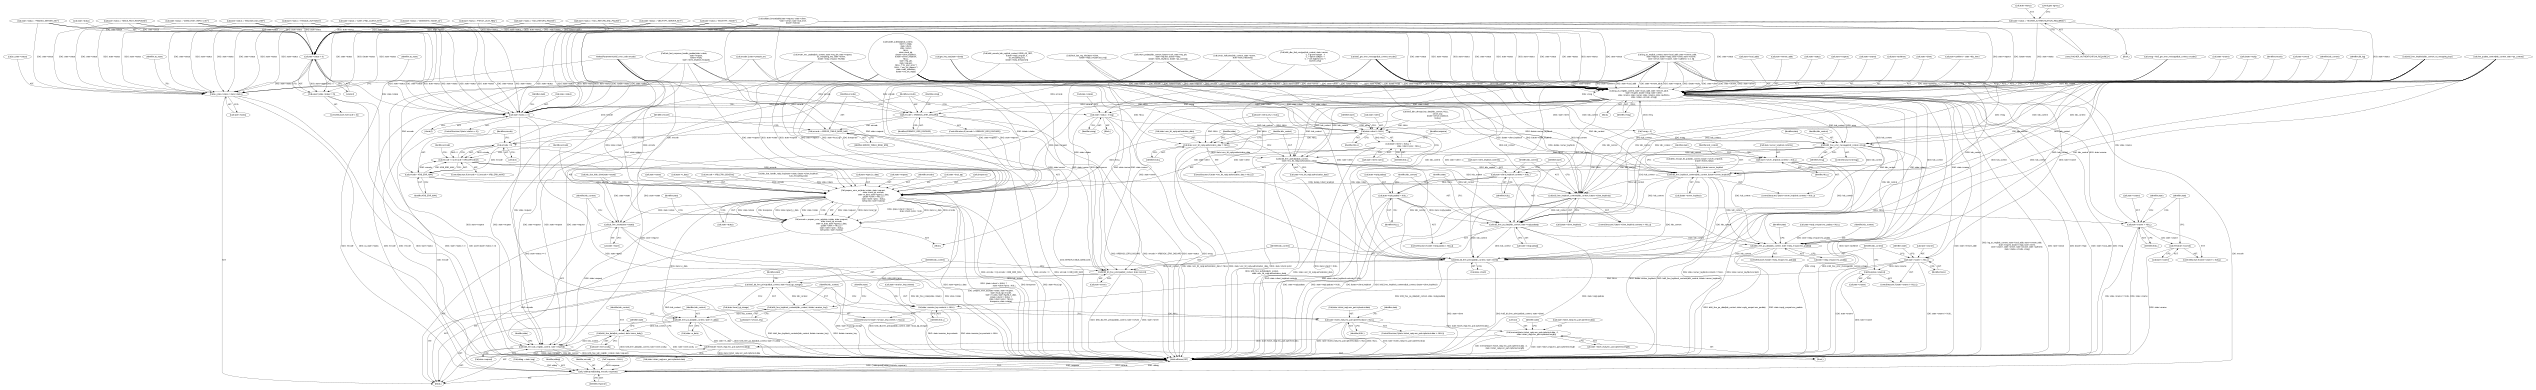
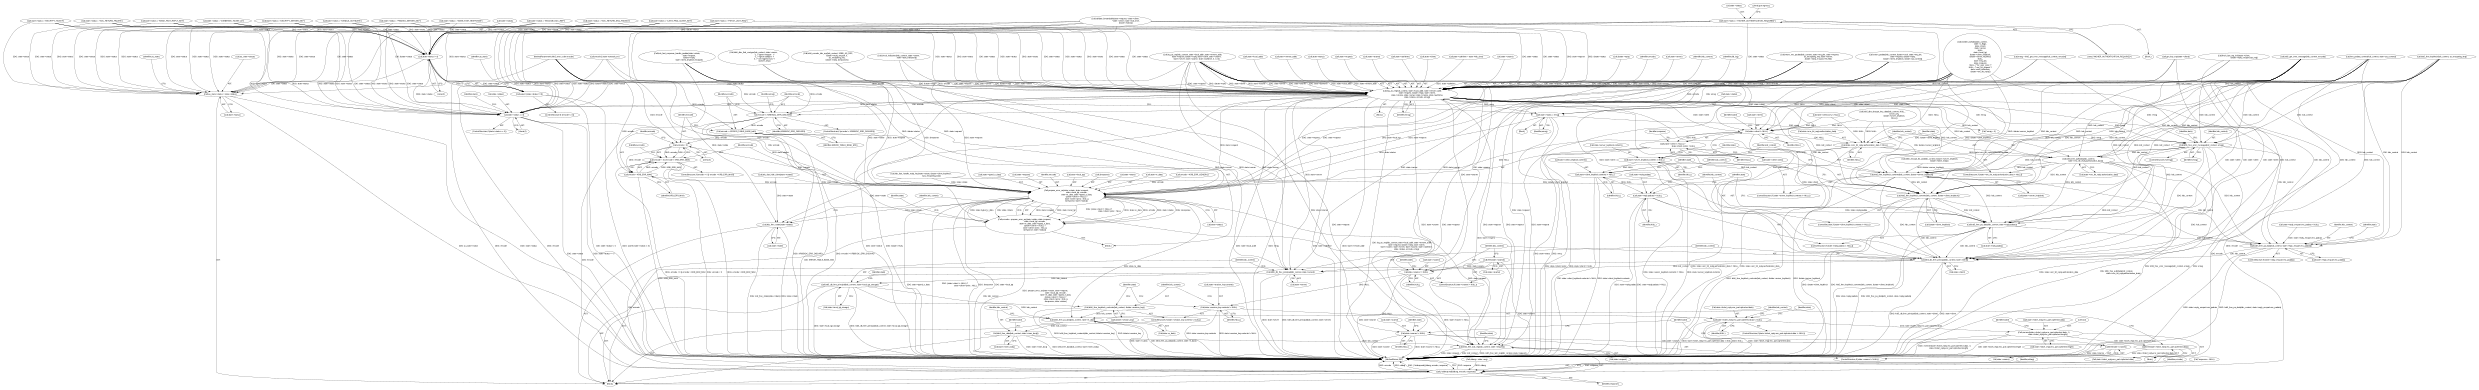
edge "(Call,state->reply.padata != NULL)" -> "(Call,state->cname != NULL)": removed, label "DDG: NULL"
edge "(Call,state->sname != NULL)" -> "(Call,free(state->sname))": reversed
